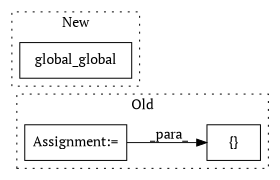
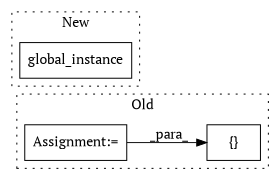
node "global_global": label "global_global" -> "global_instance"
